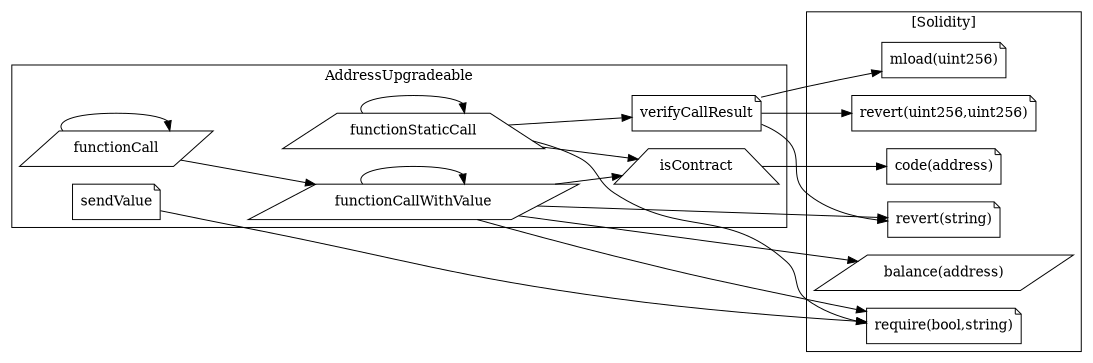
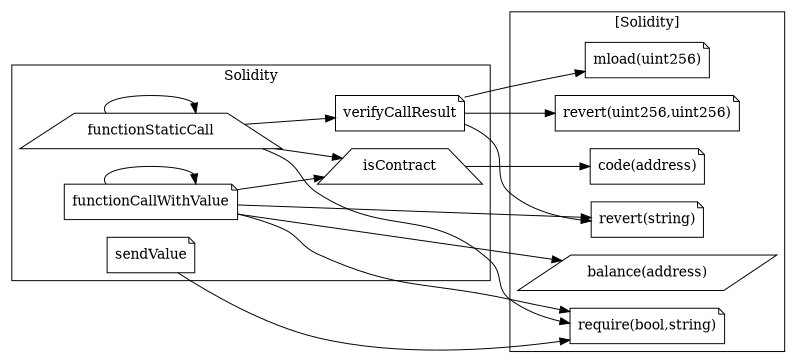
cluster "AddressUpgradeable": label "AddressUpgradeable" -> "Solidity"
node "functionCall": removed
node "functionCallWithValue": shape parallelogram -> note
